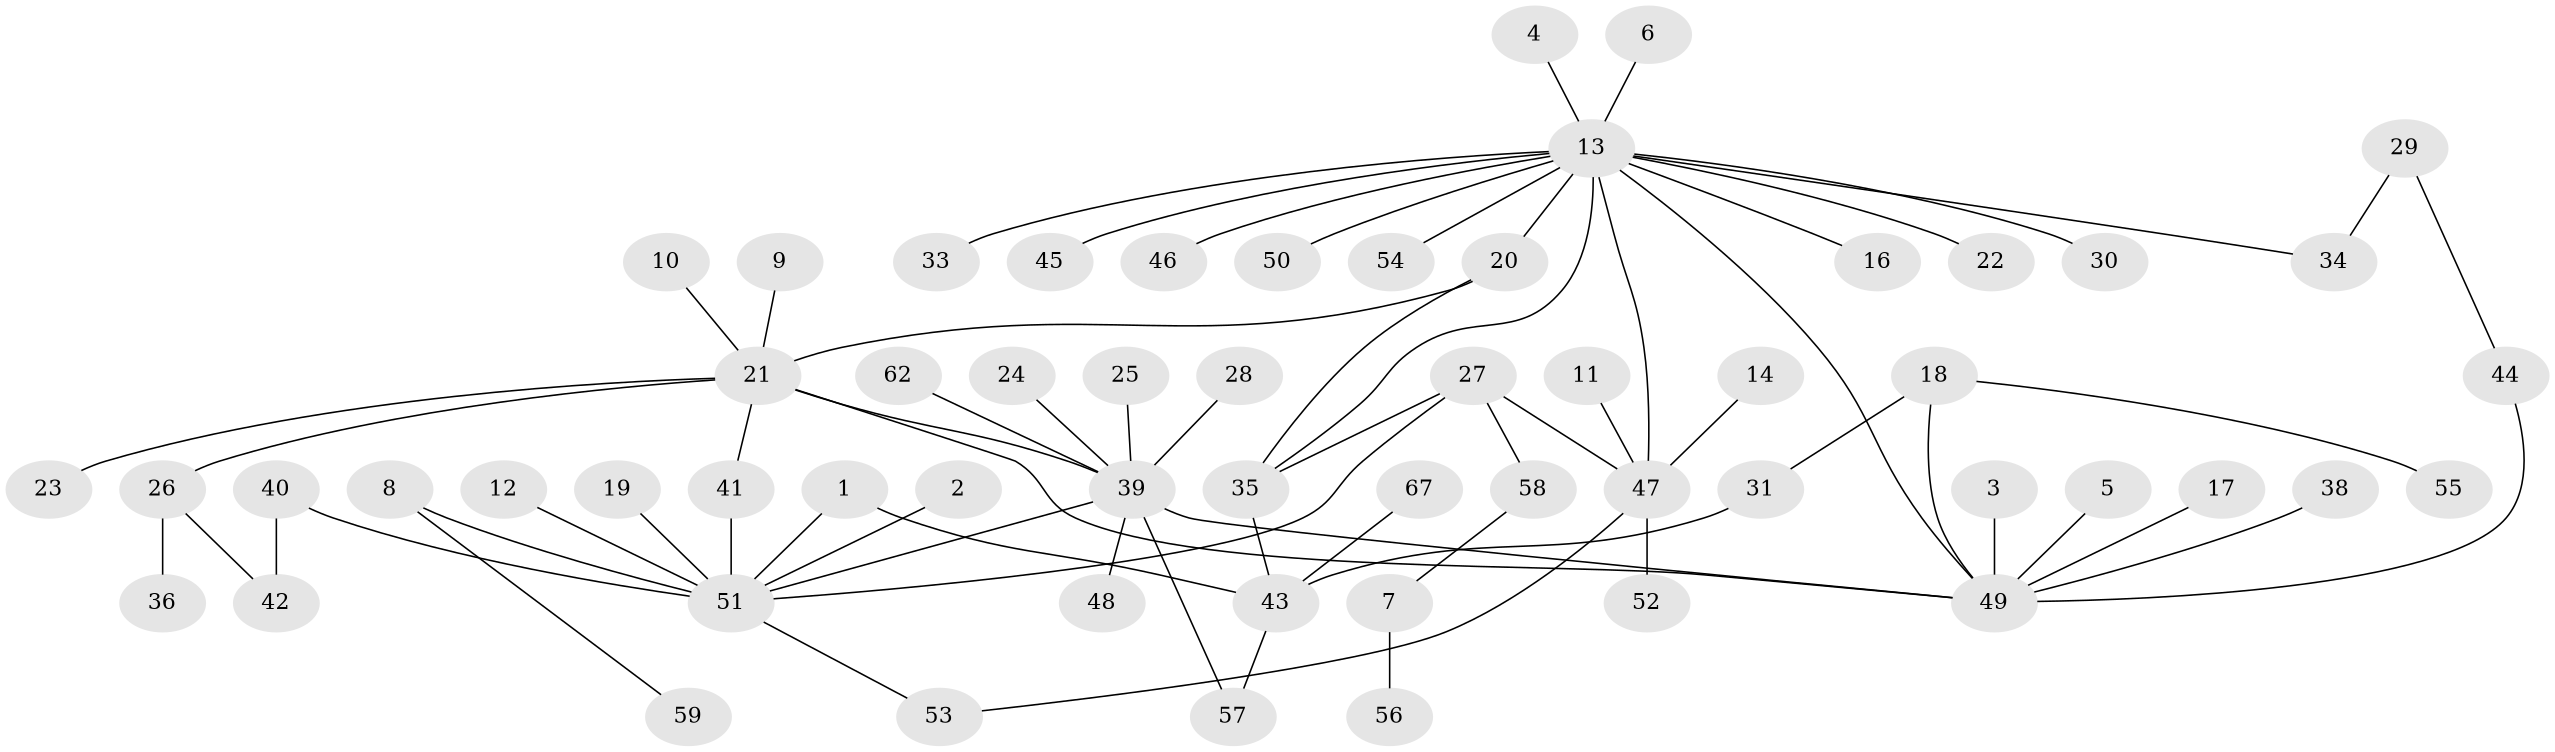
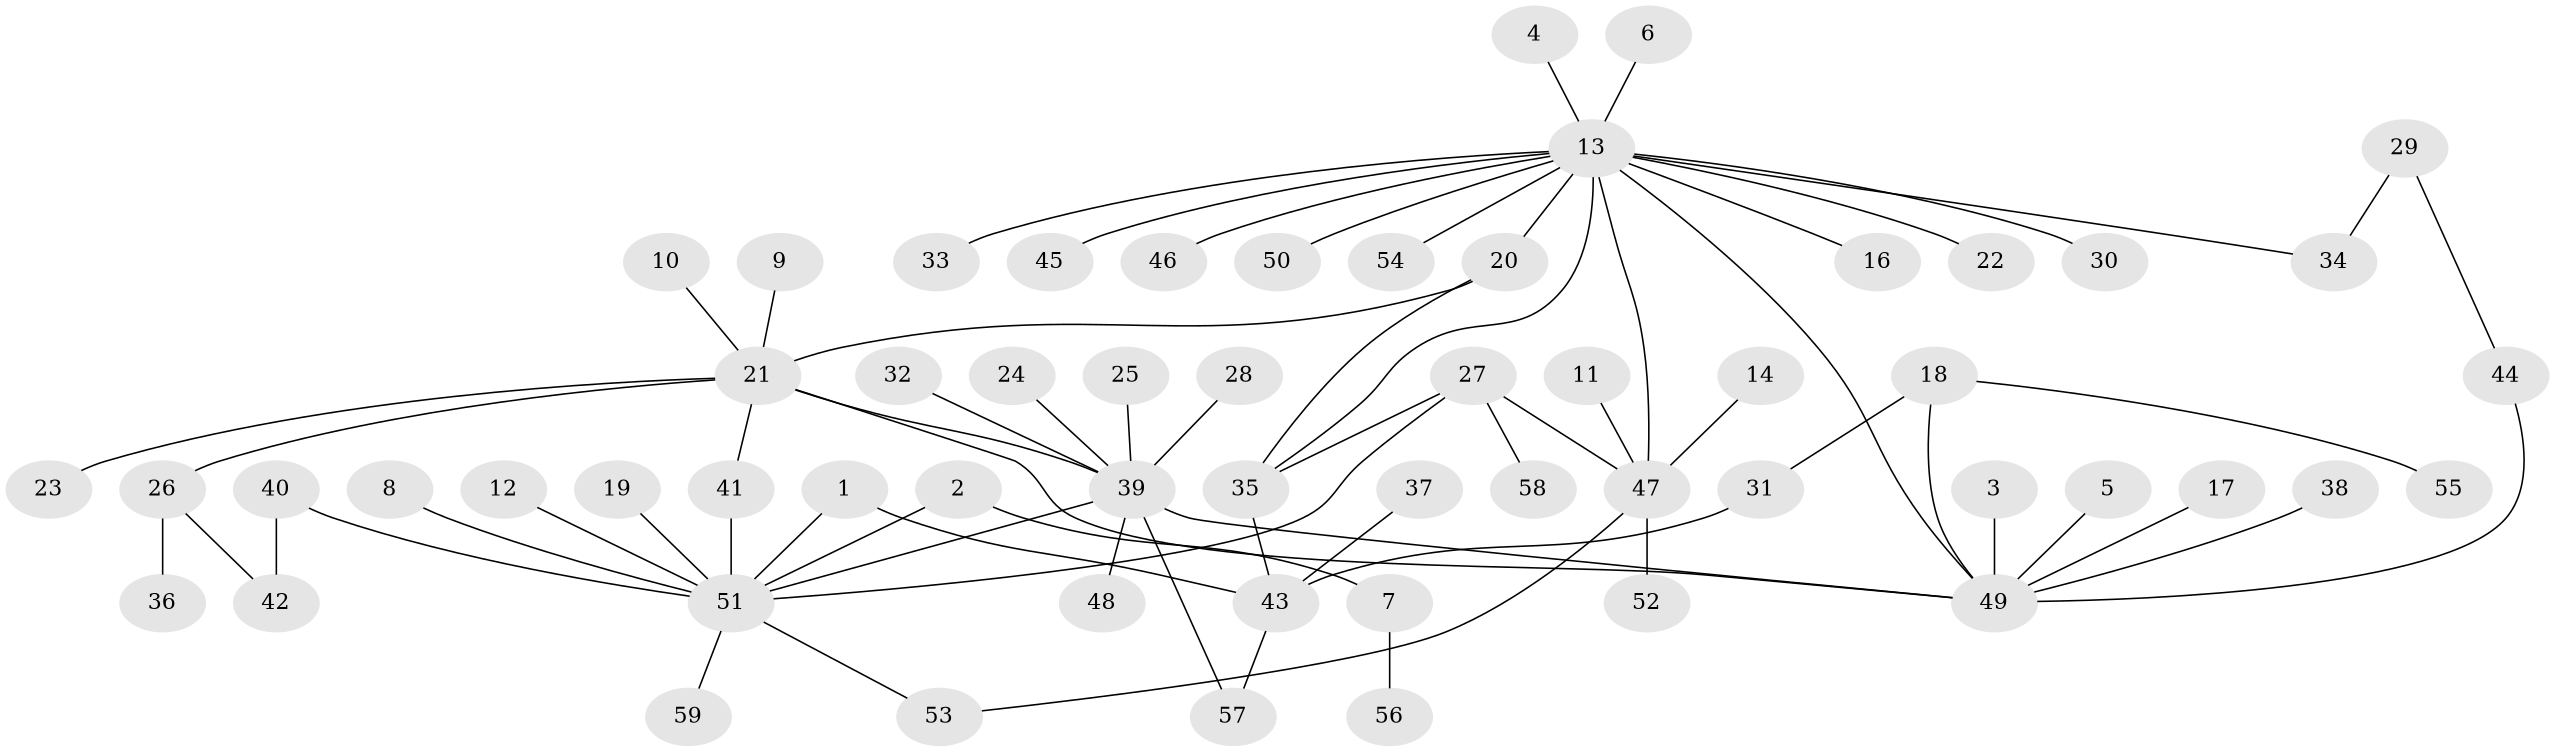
node "62": label "62" -> "32"
node "67": label "67" -> "37"
edge "58" -- "7": now "2" -- "7"
edge "8" -- "59": now "51" -- "59"
